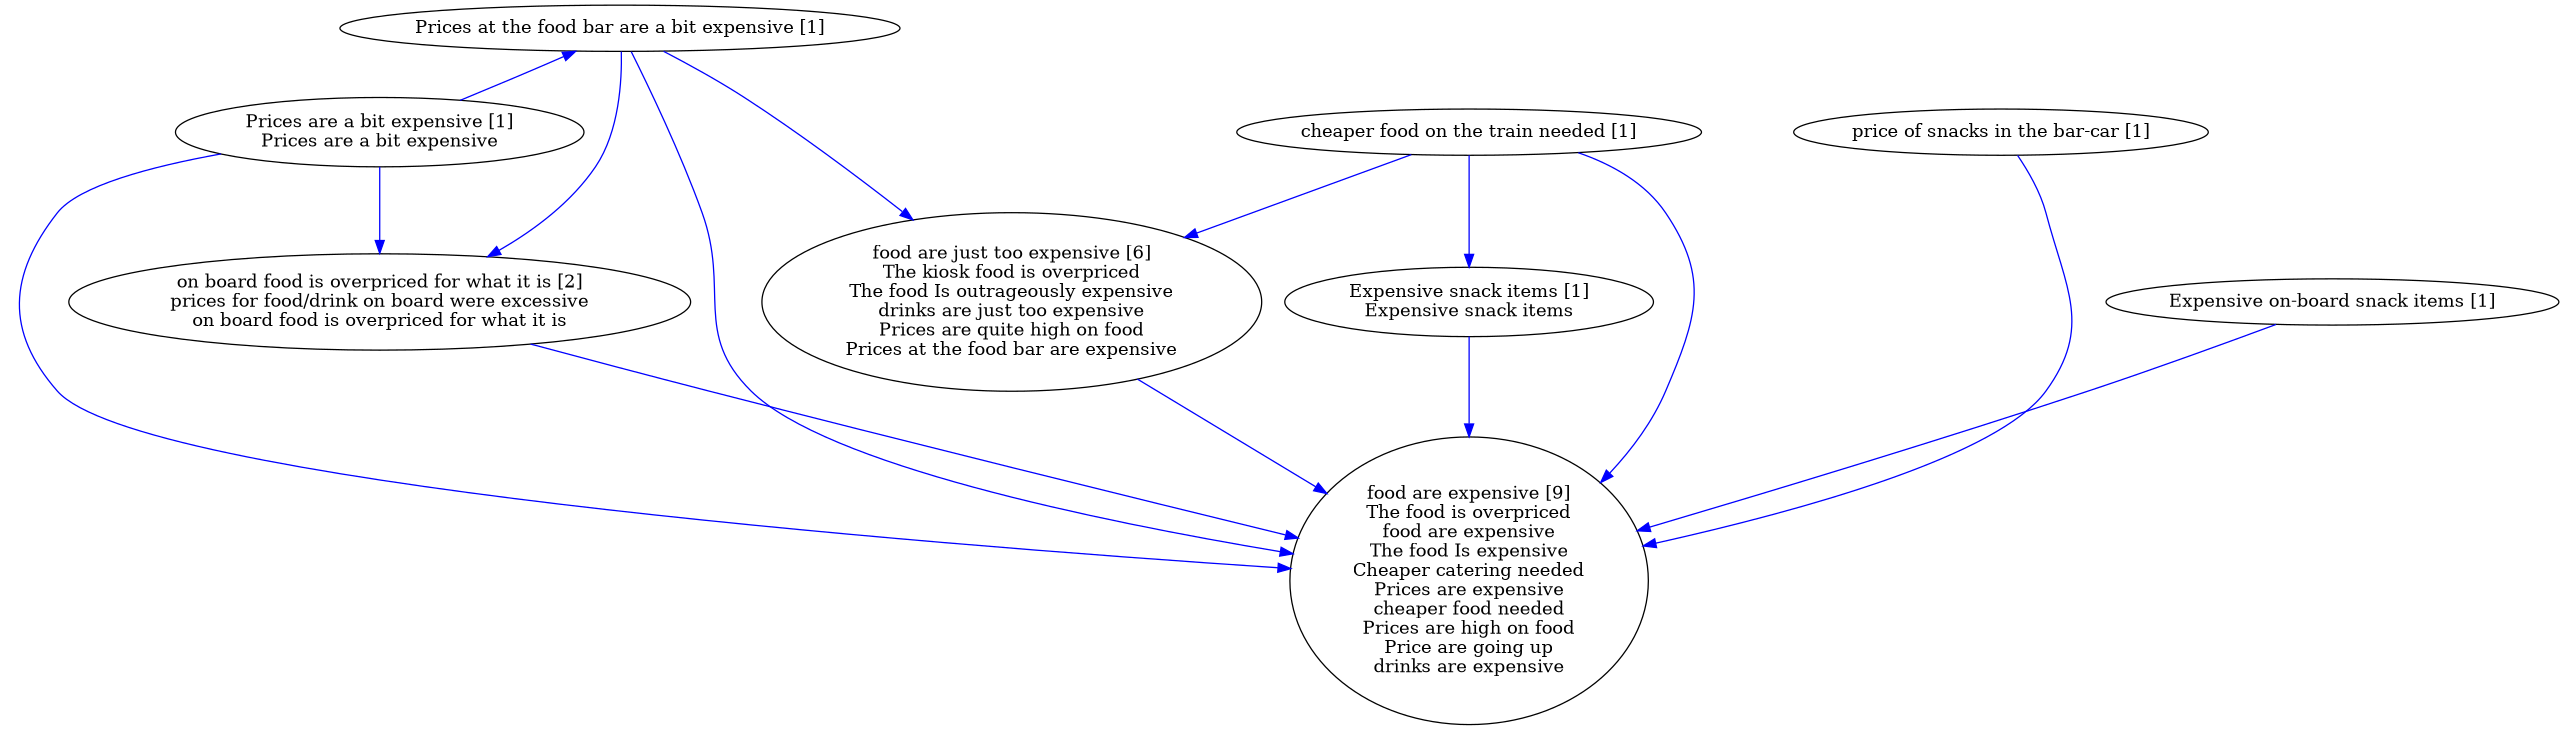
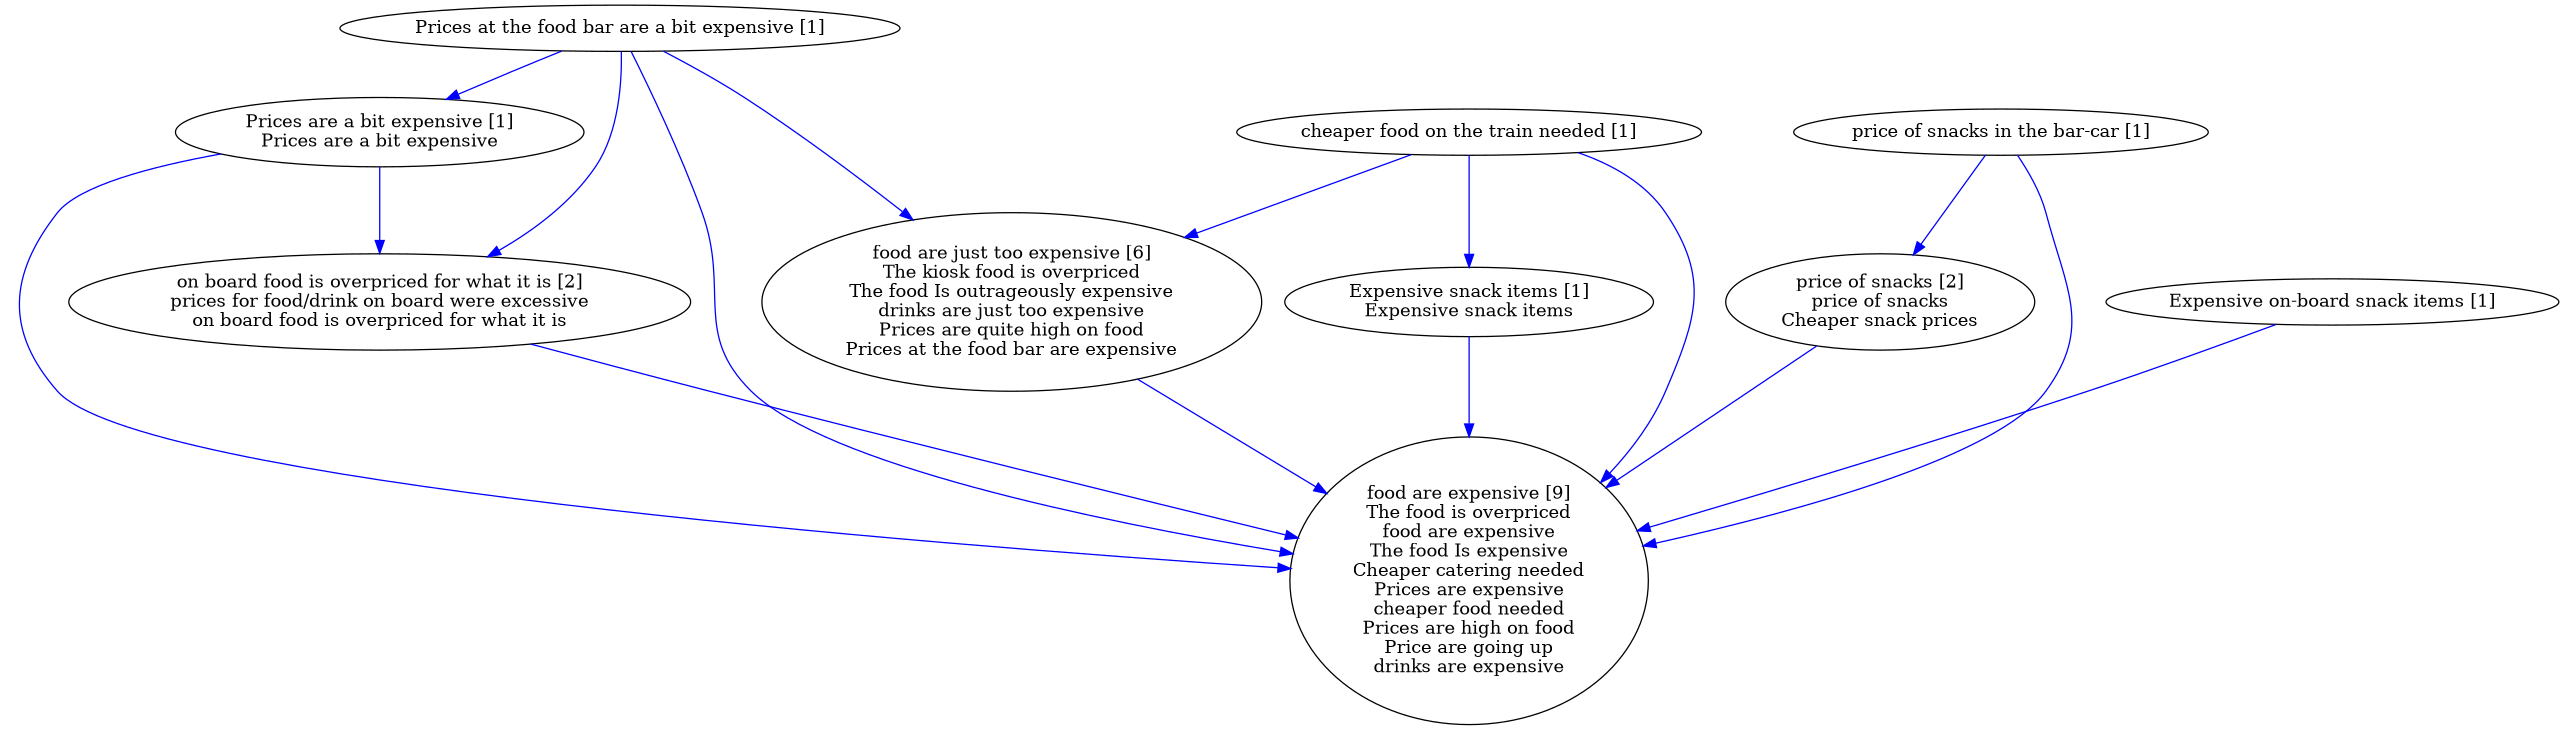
edge "Prices are a bit expensive [1] Prices are a bit expensive" -> "Prices at the food bar are a bit expensive [1]": reversed
node "price of snacks [2] price of snacks Cheaper snack prices": added
